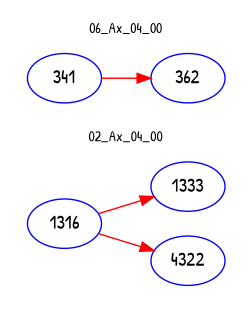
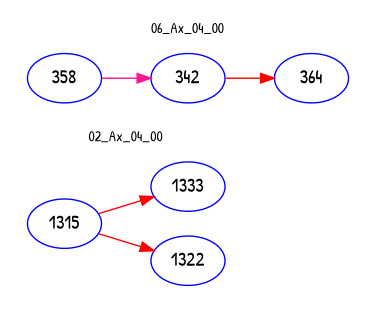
node "358": added
node "341": label "341" -> "342"
node "362": label "362" -> "364"
node "1316": label "1316" -> "1315"
node "4322": label "4322" -> "1322"
